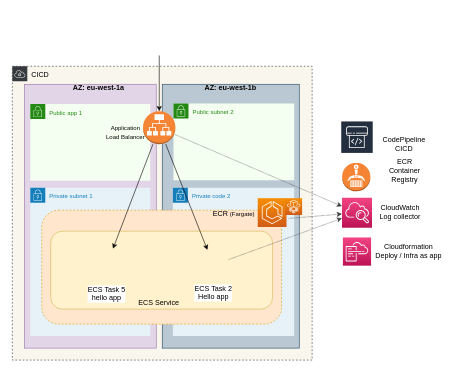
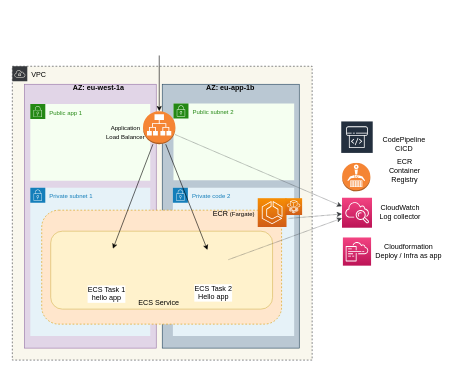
node "CICD": label "CICD" -> "VPC"
node "AZ: eu-west-1b": label "AZ: eu-west-1b" -> "AZ: eu-app-1b"
node "ECS Task 5 hello app": label "ECS Task 5 hello app" -> "ECS Task 1 hello app"
